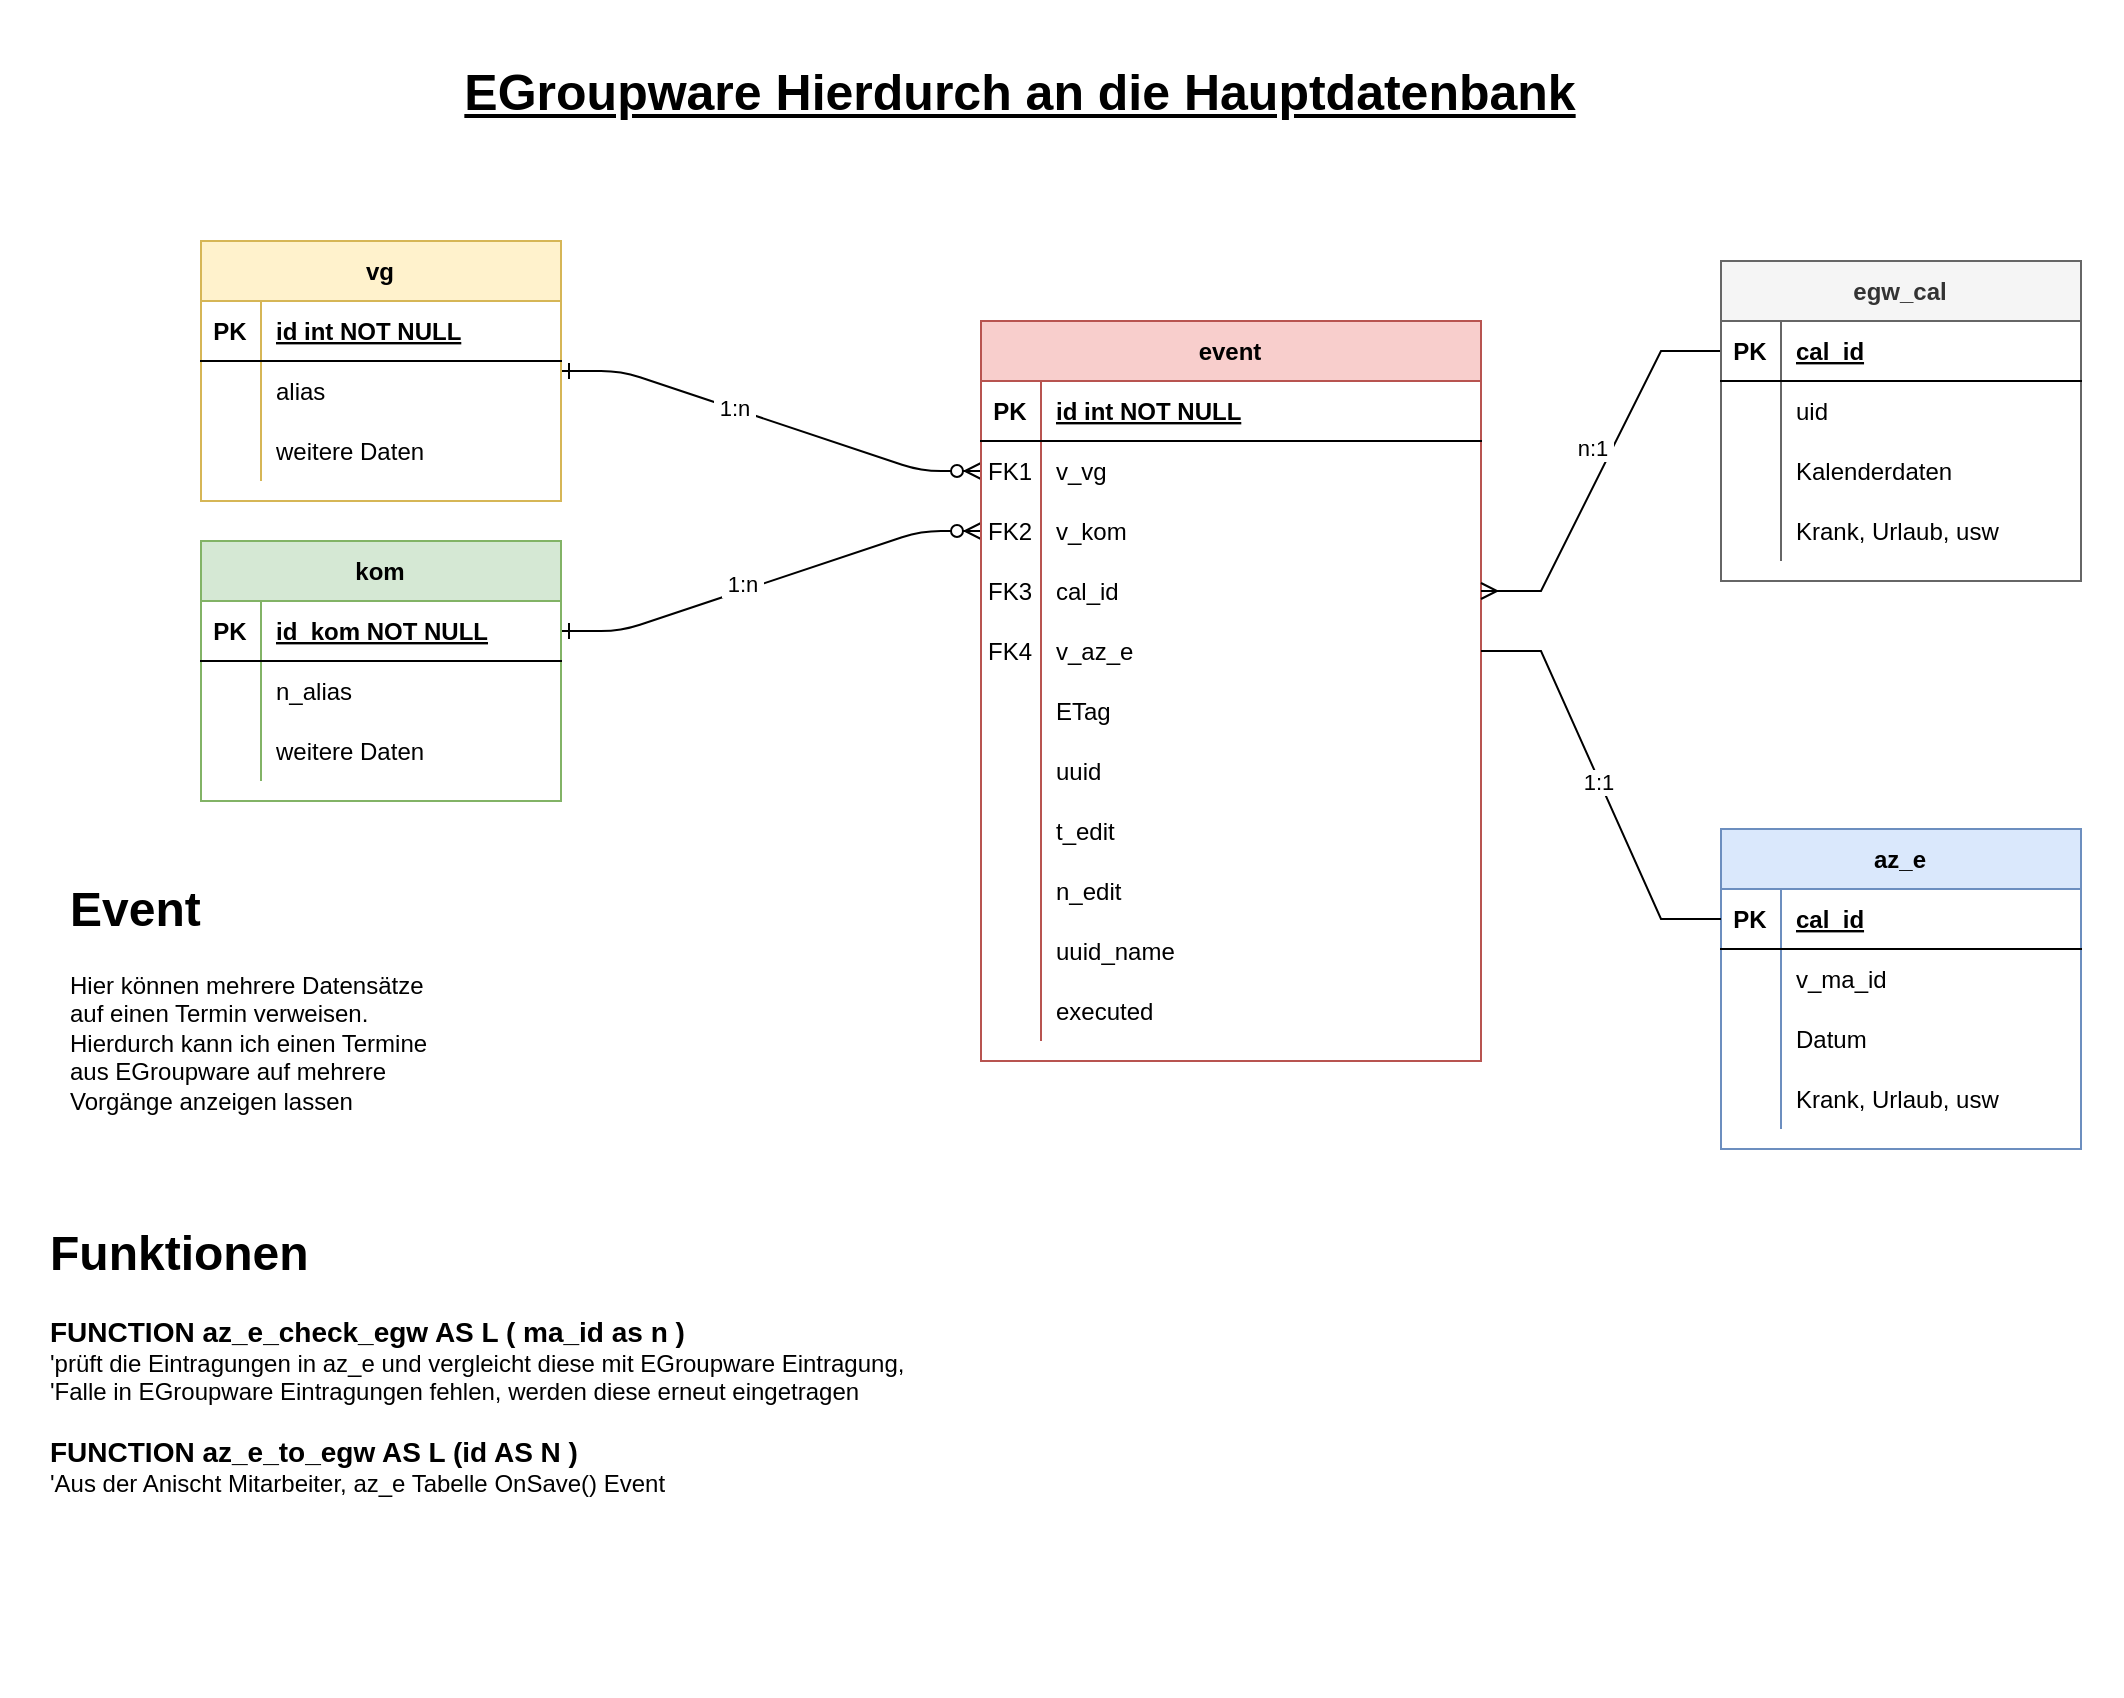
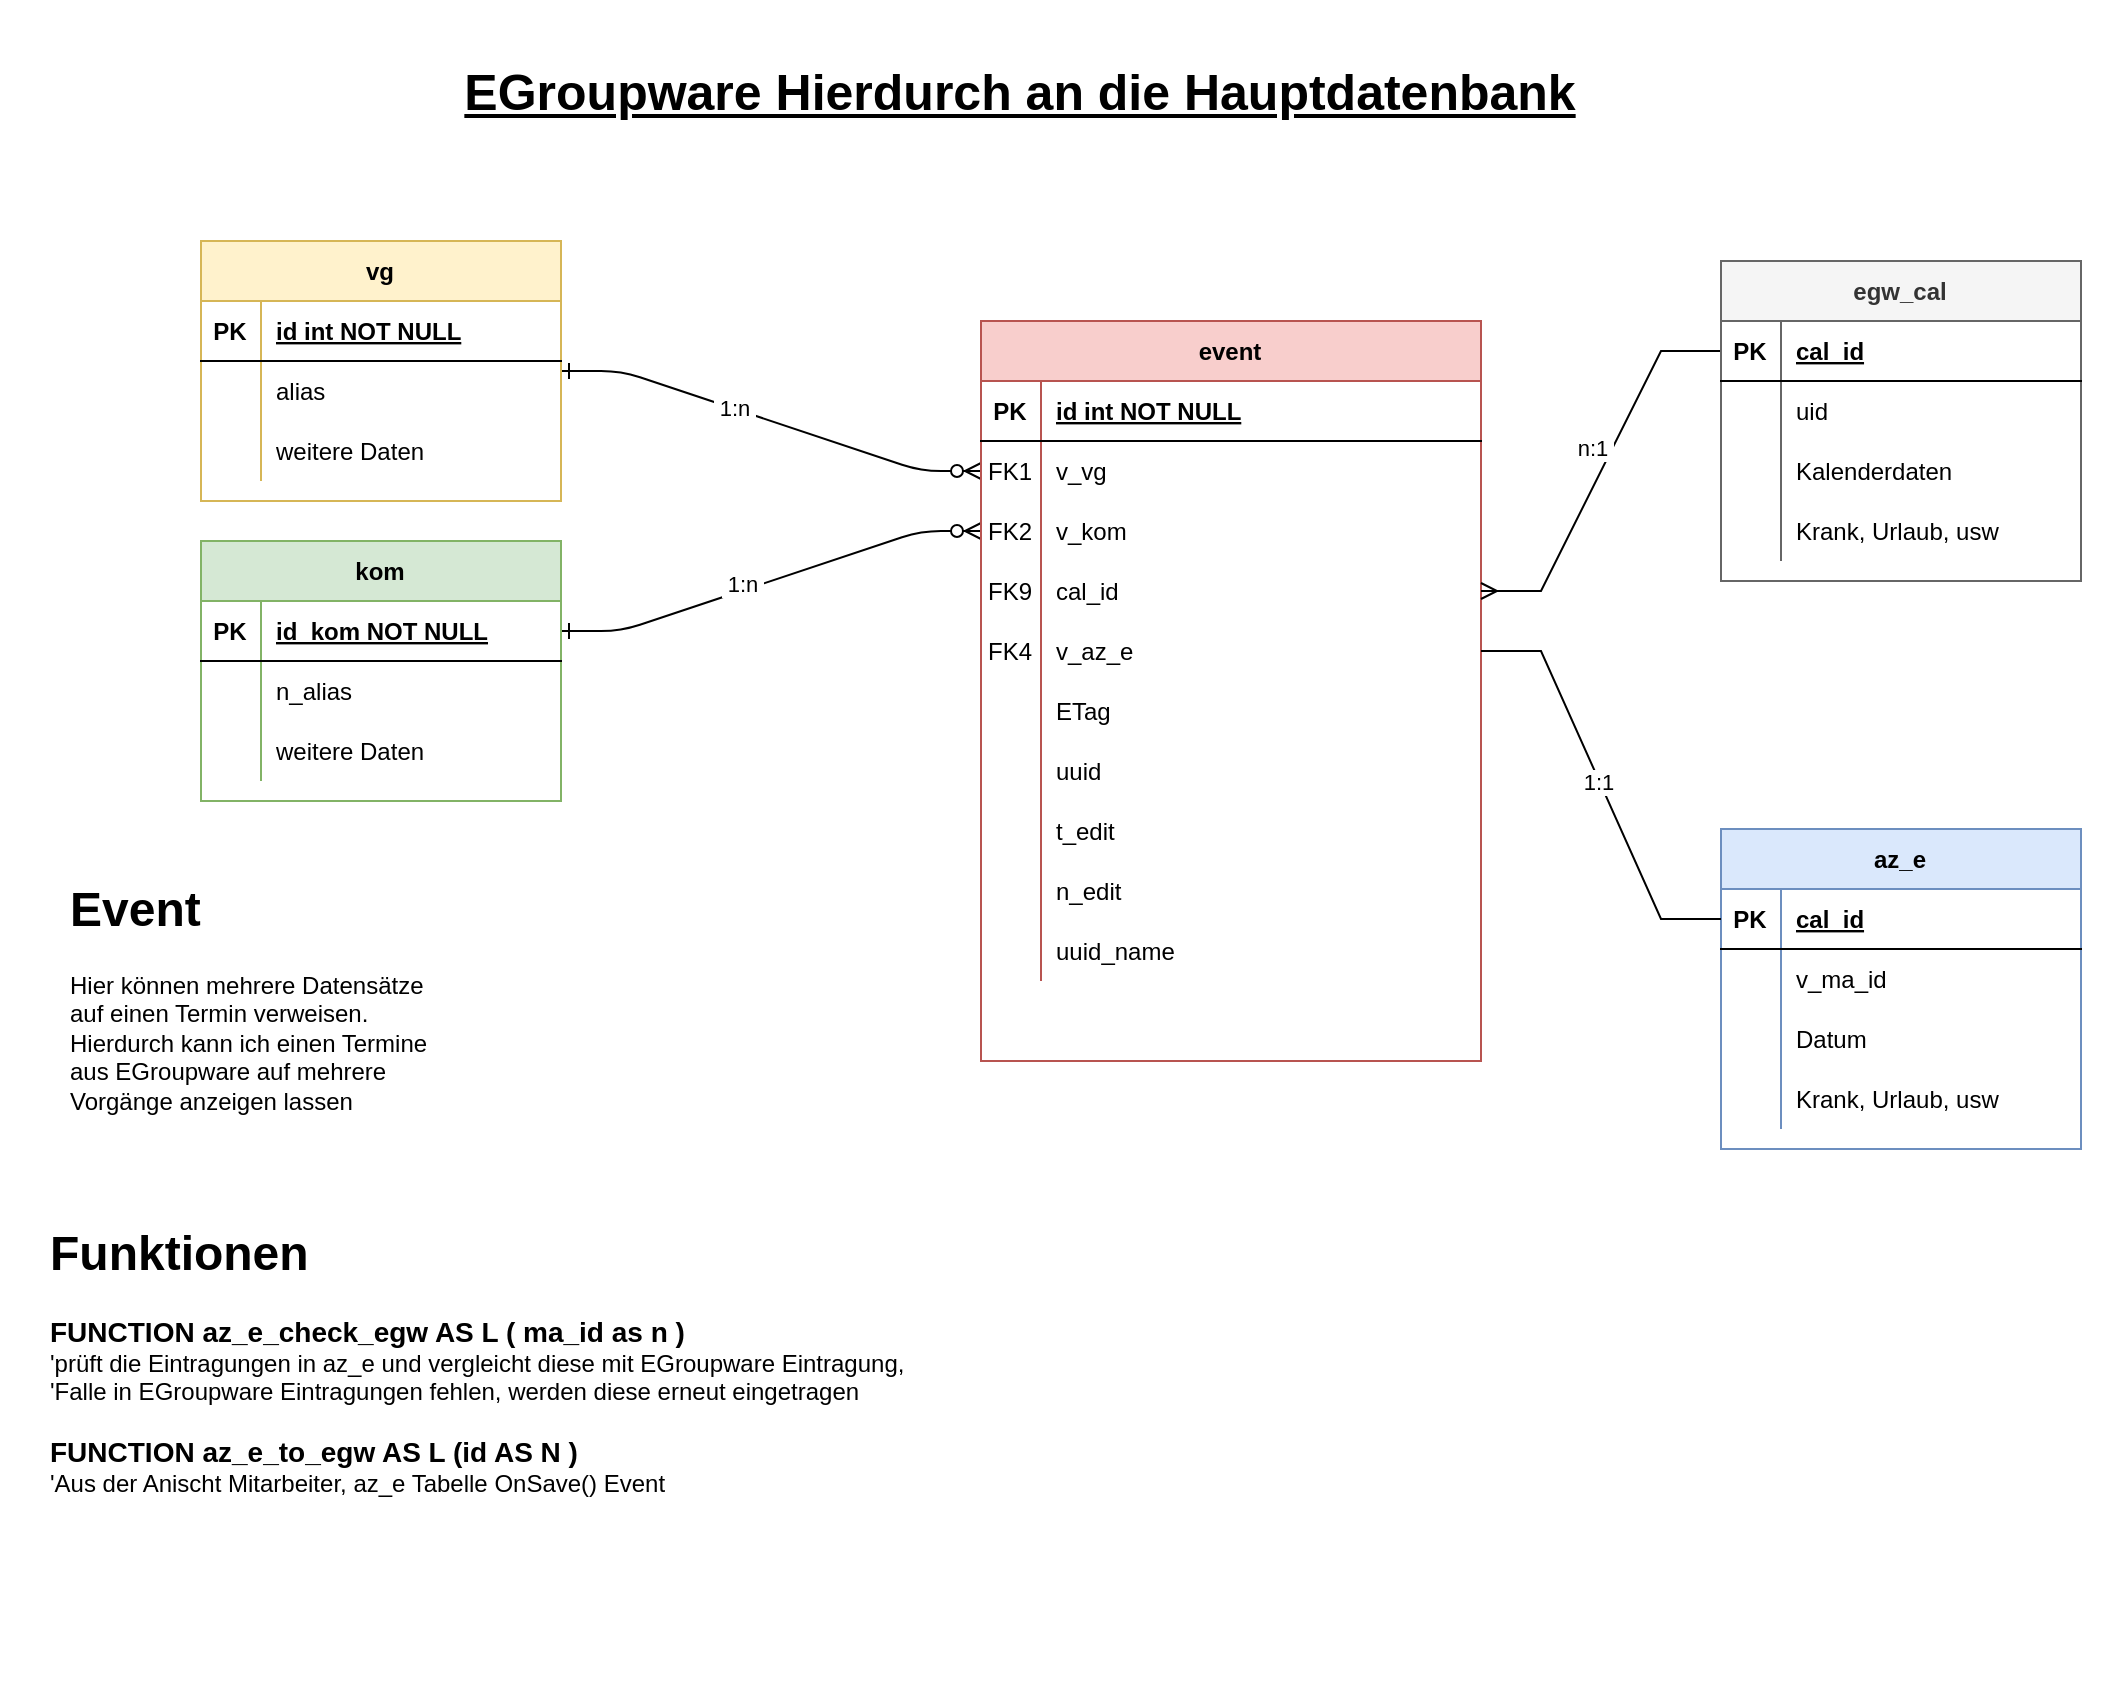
node "FK3": label "FK3" -> "FK9"
node "executed": removed
